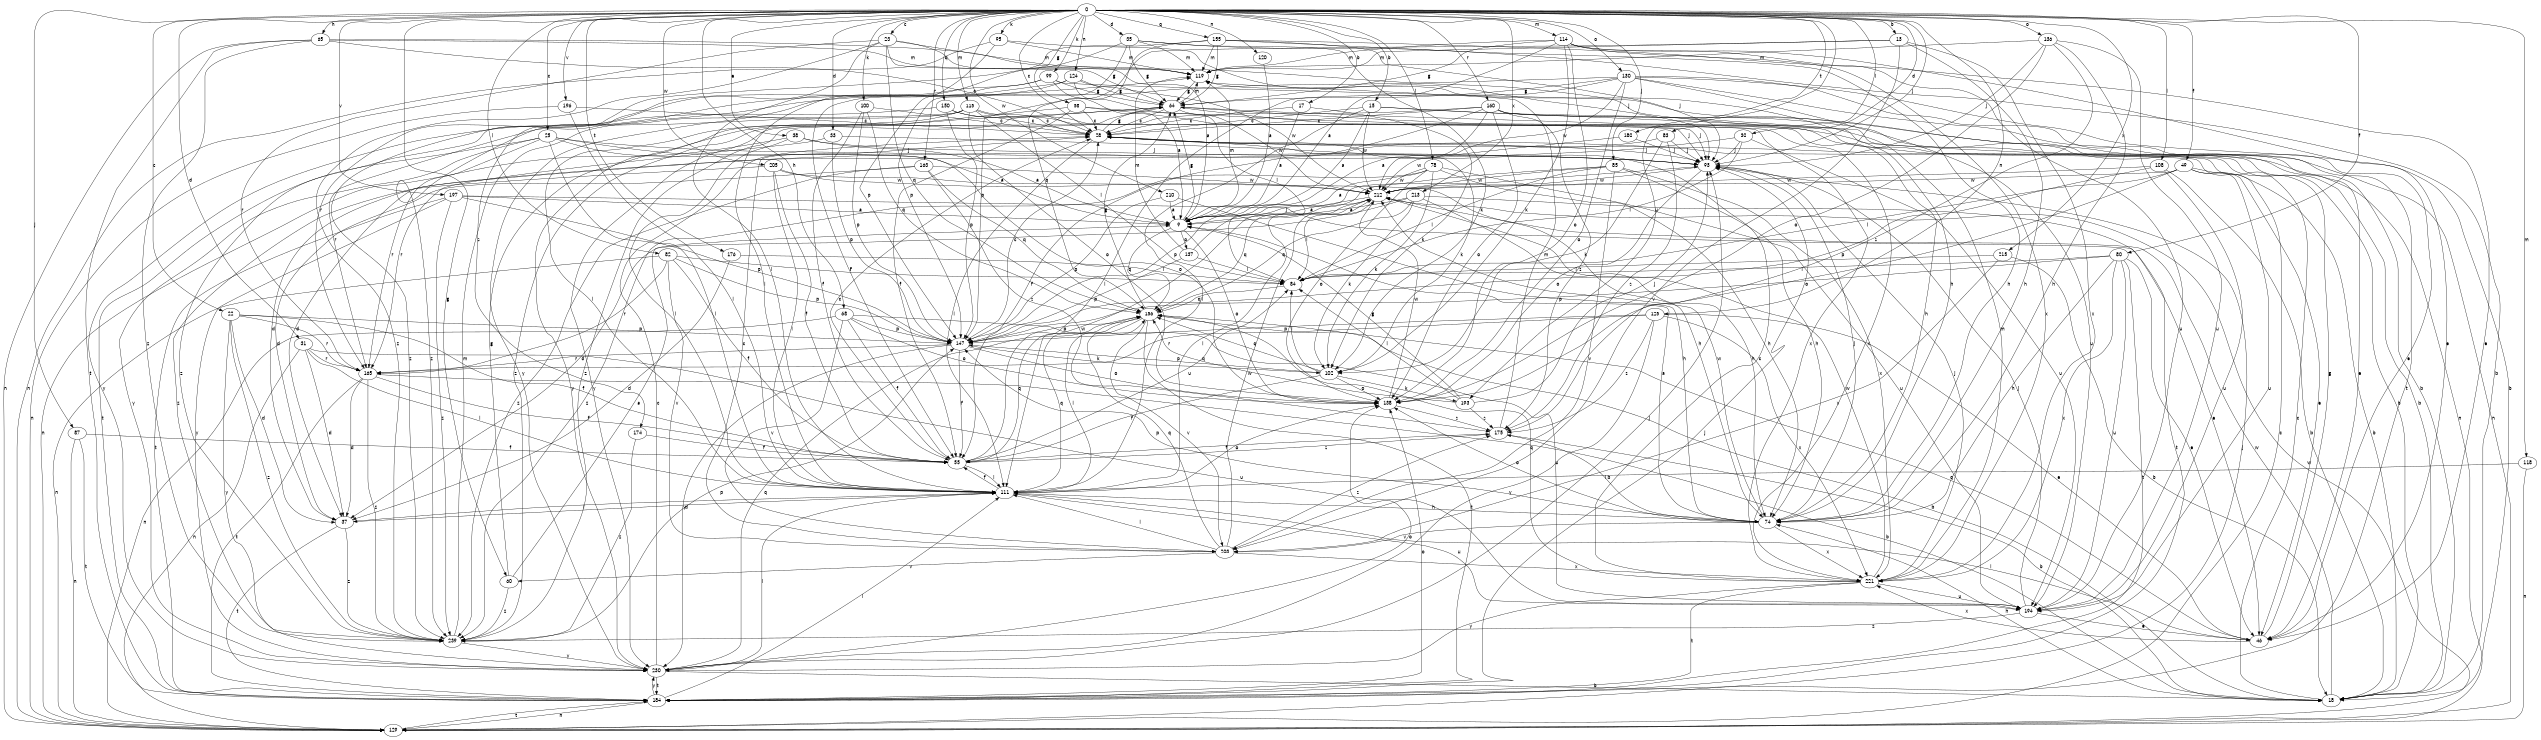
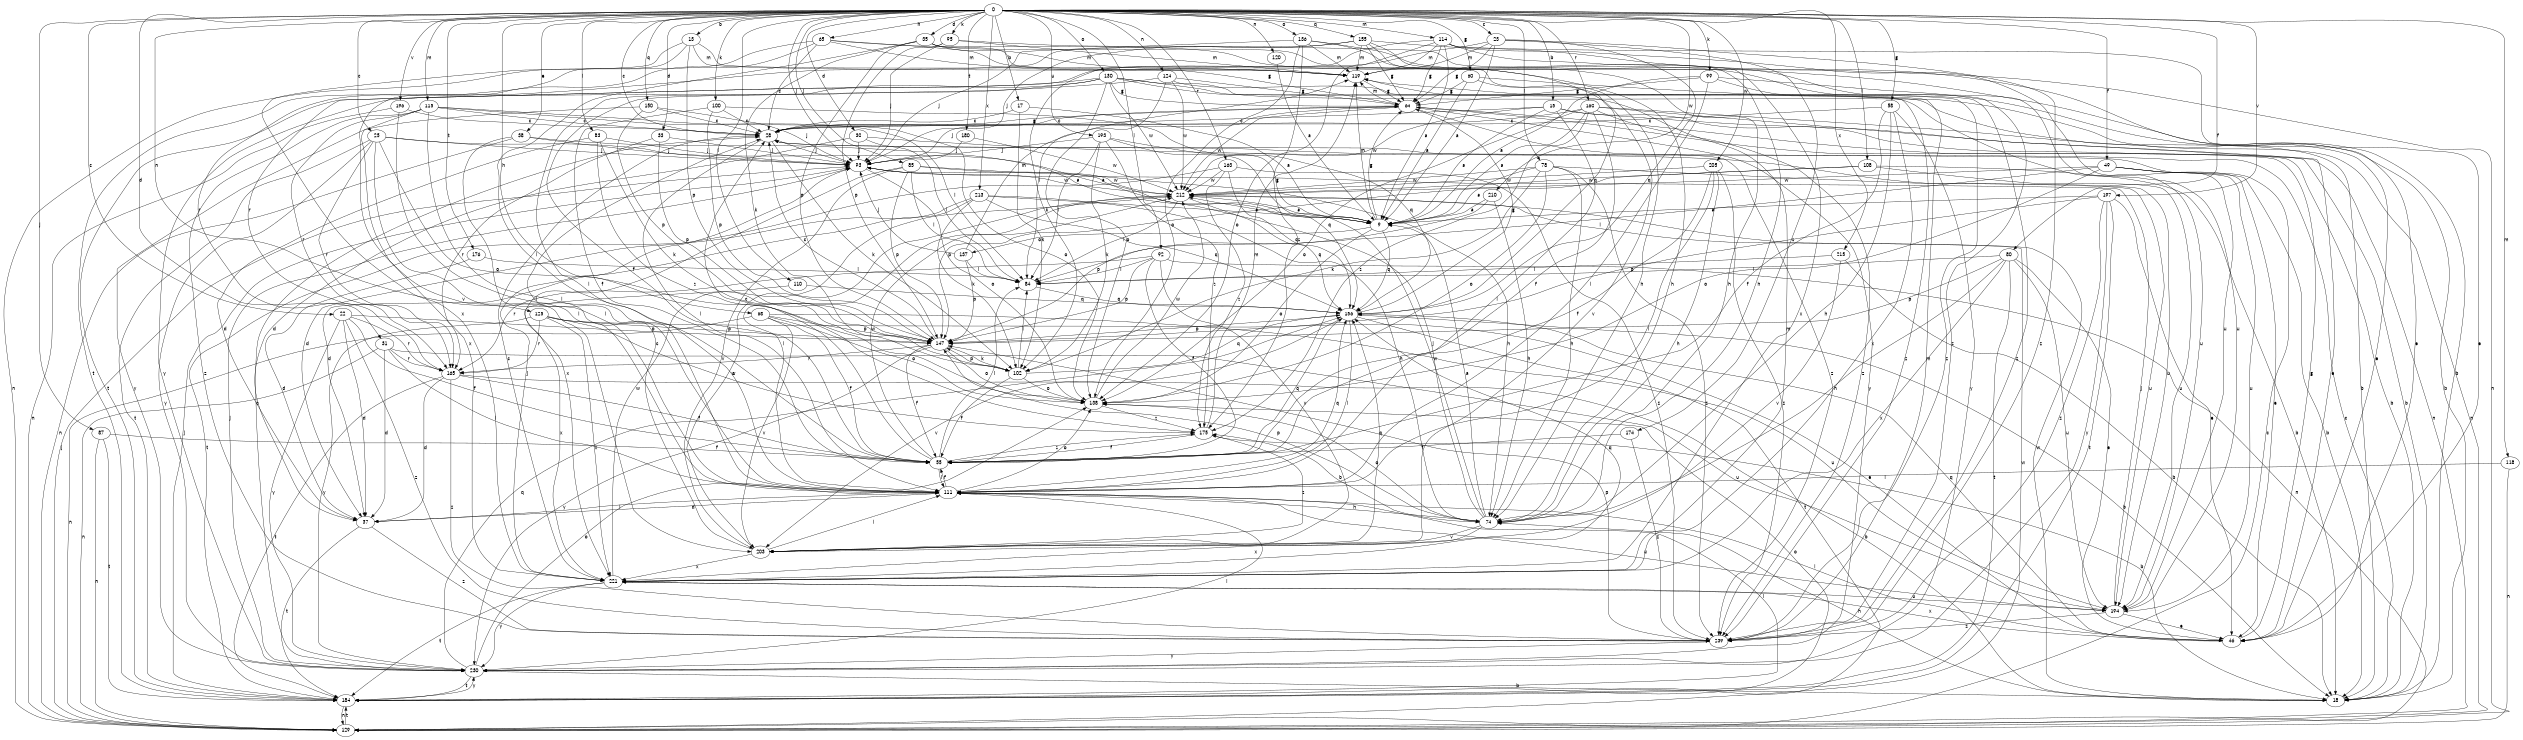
edge "35" -> "111": now "35" -> "55"
node "82": label "82" -> "92"
node "110": added
edge "55" -> "84": label "u" -> "i"
edge "102" -> "193": reversed
edge "203" -> "60": reversed
